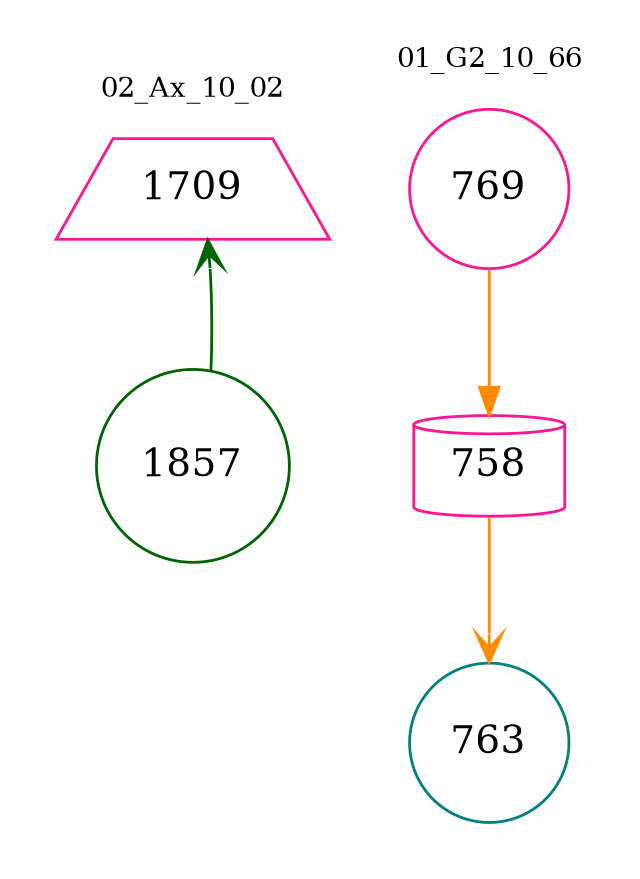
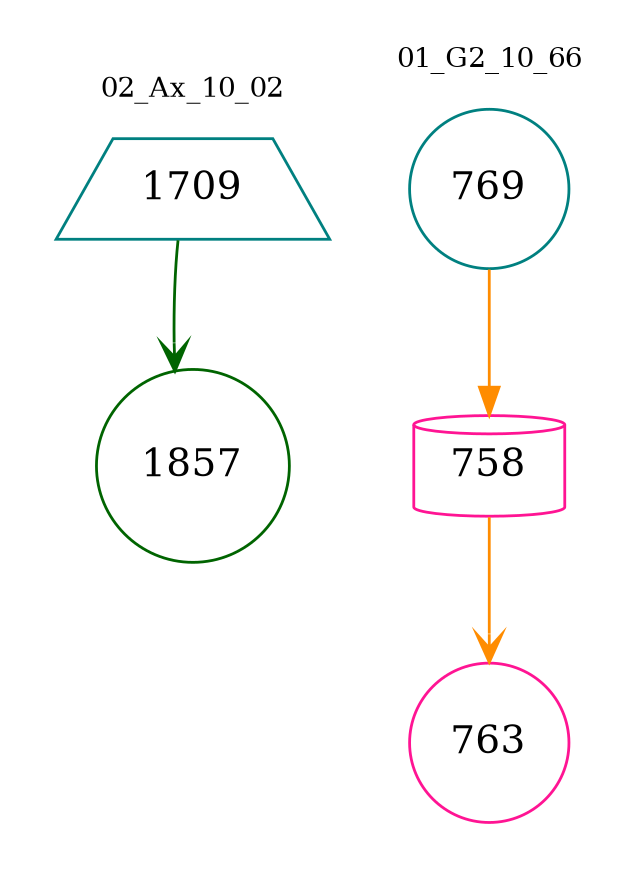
node "1709": color deeppink -> teal
node "769": color deeppink -> teal
edge "1857" -> "1709": reversed
node "763": color teal -> deeppink
